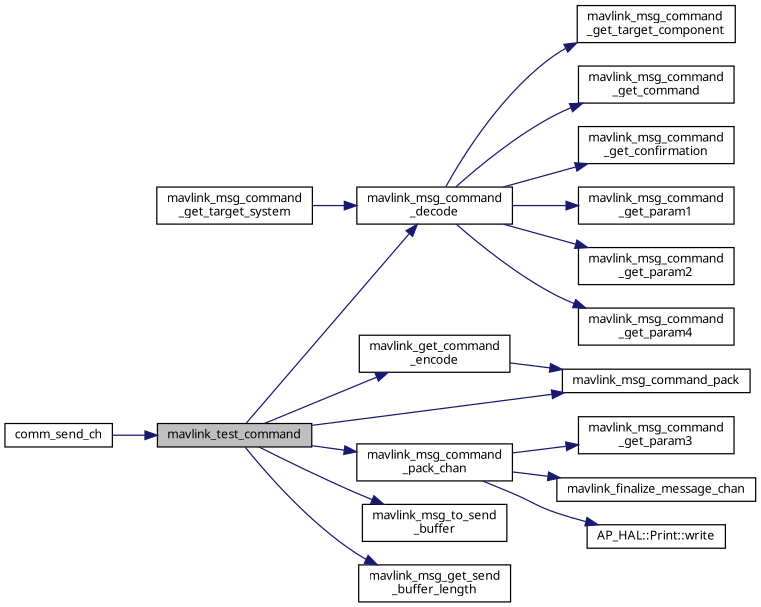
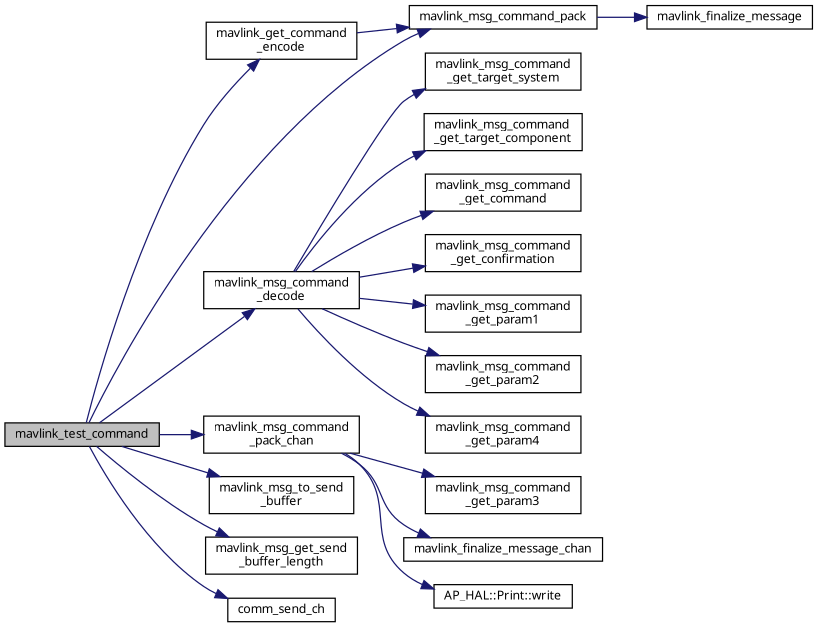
node "mavlink_finalize_message": added
edge "mavlink_msg_command _get_target_system" -> "mavlink_msg_command _decode": reversed
edge "comm_send_ch" -> "mavlink_test_command": reversed
